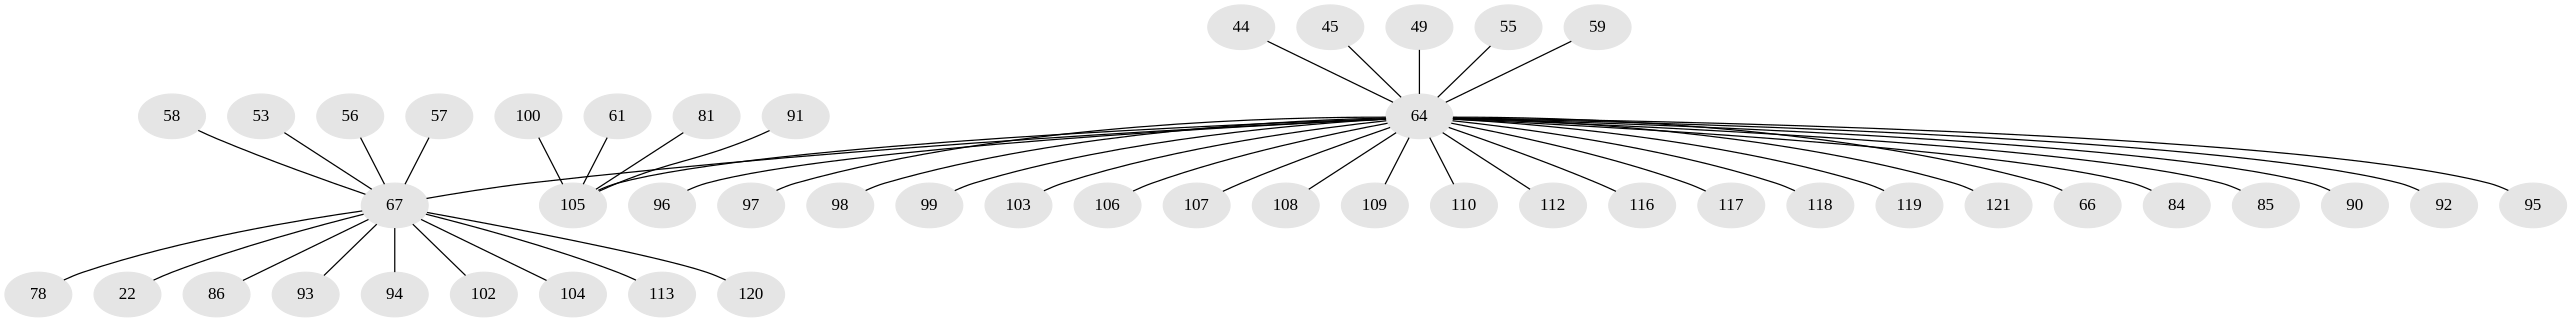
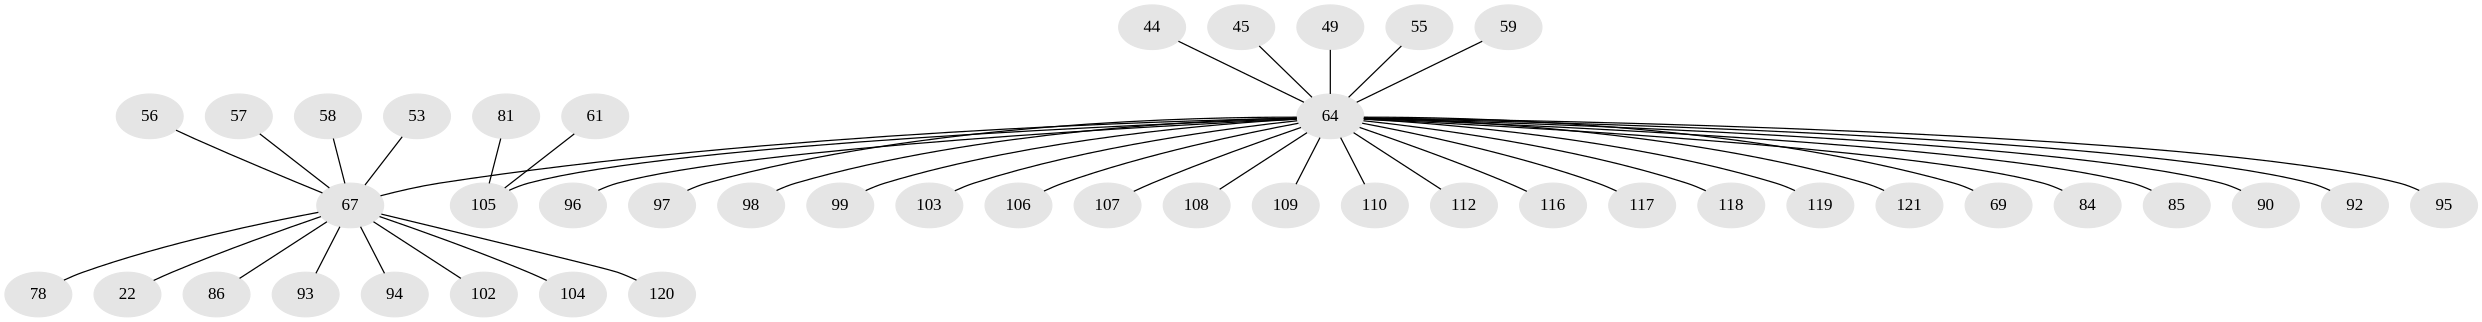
node "100": removed
node "91": removed
node "66": label "66" -> "69"
node "113": removed
